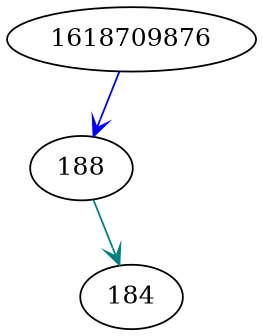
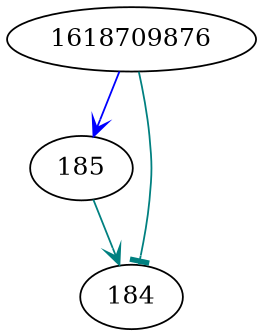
edge "1618709876" -> "184": added
node "188": label "188" -> "185"
